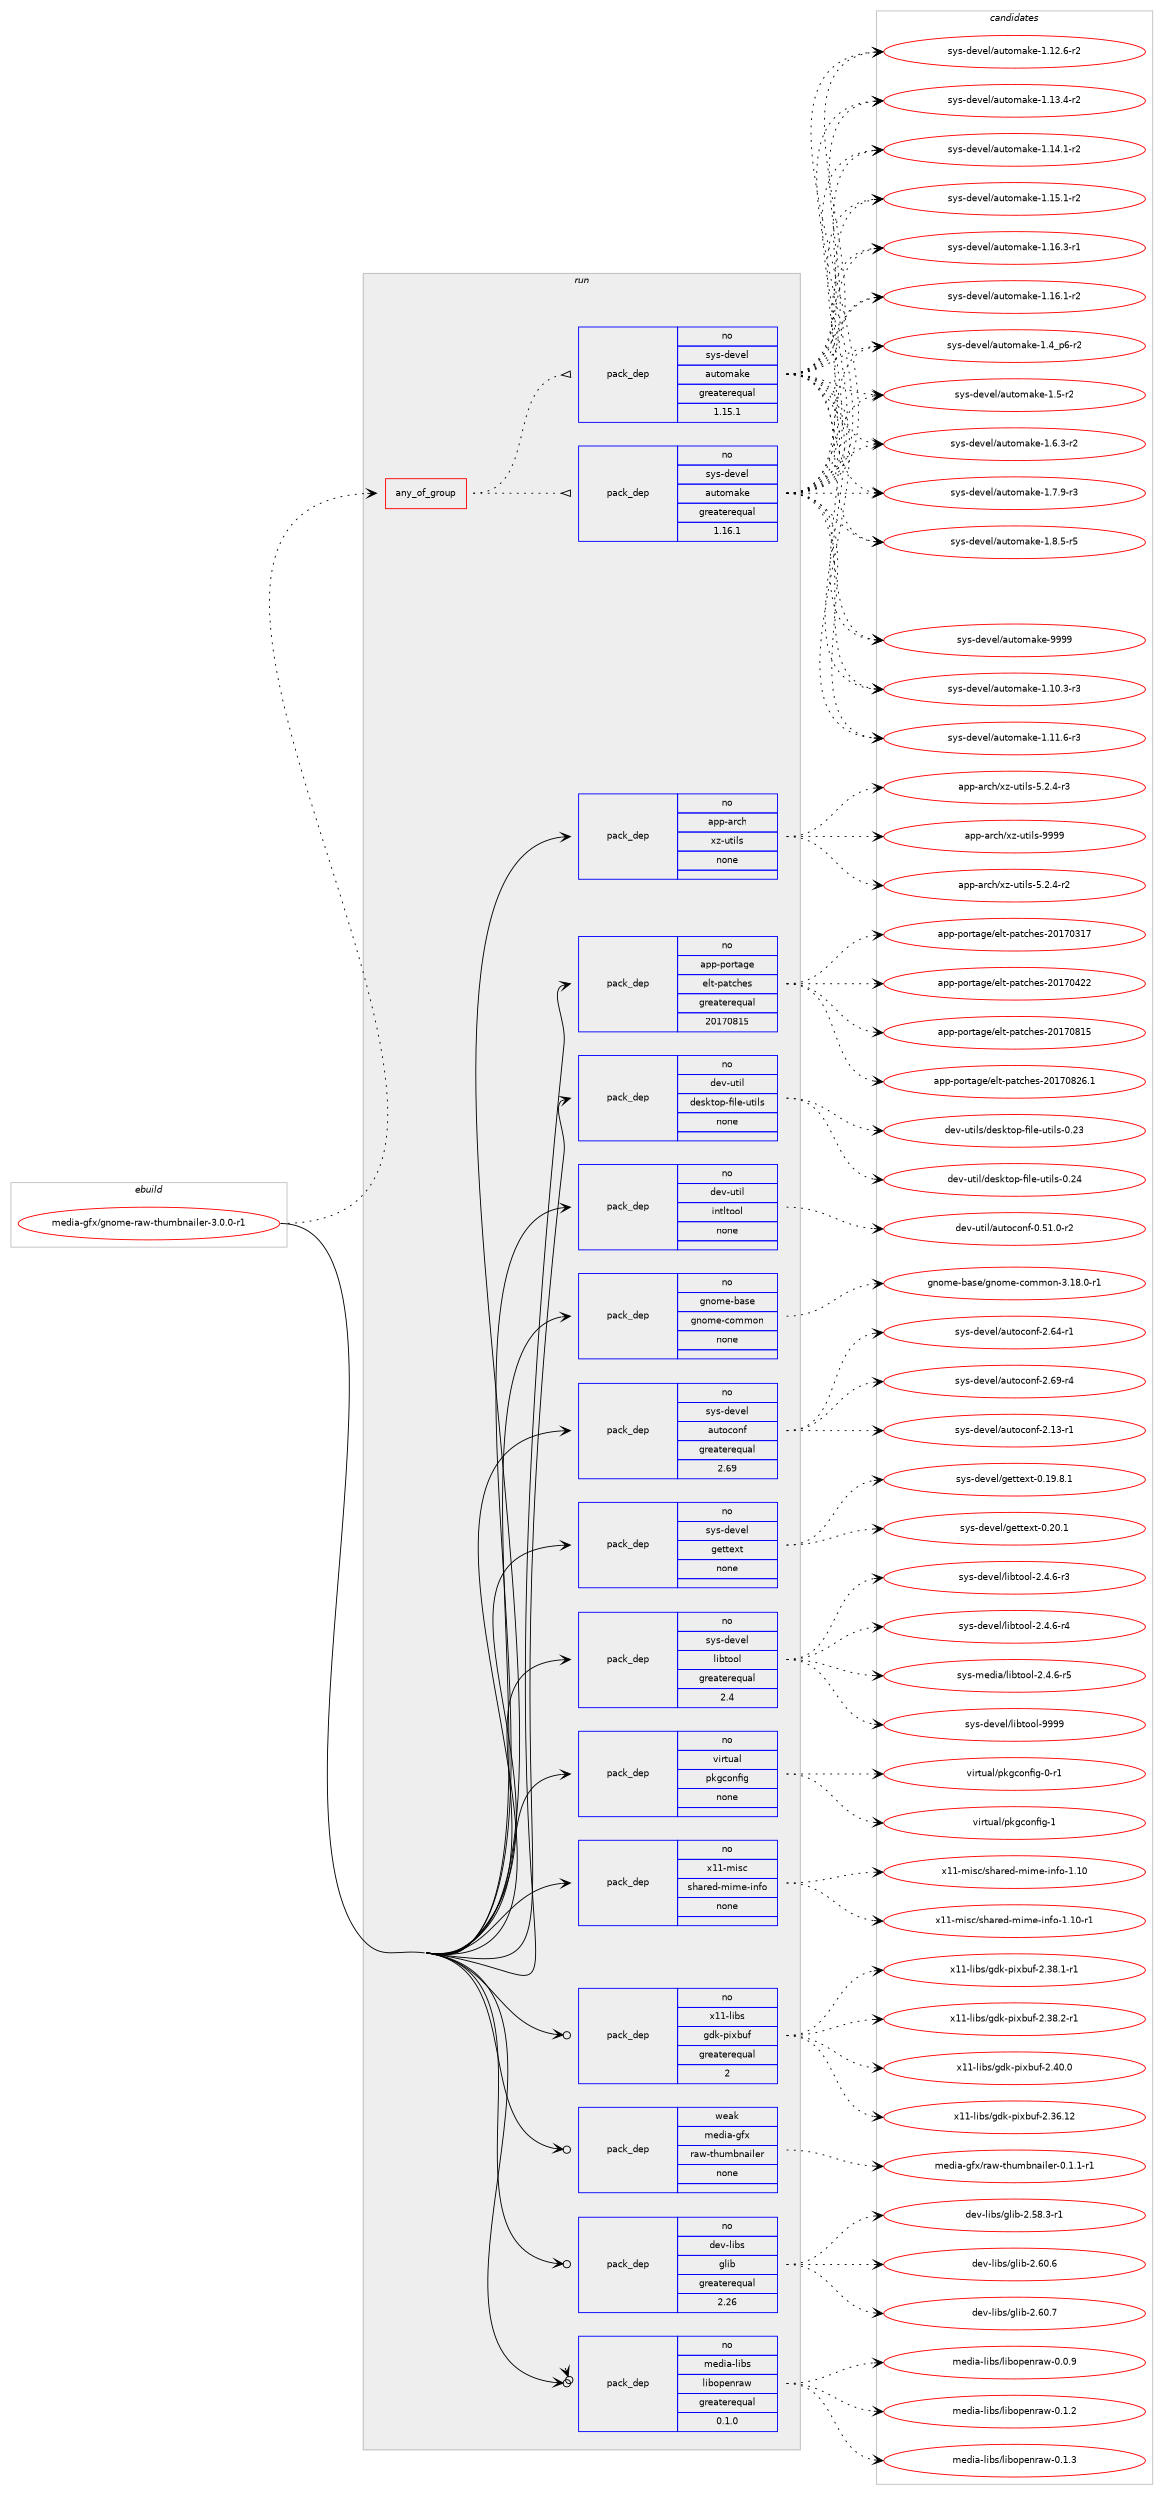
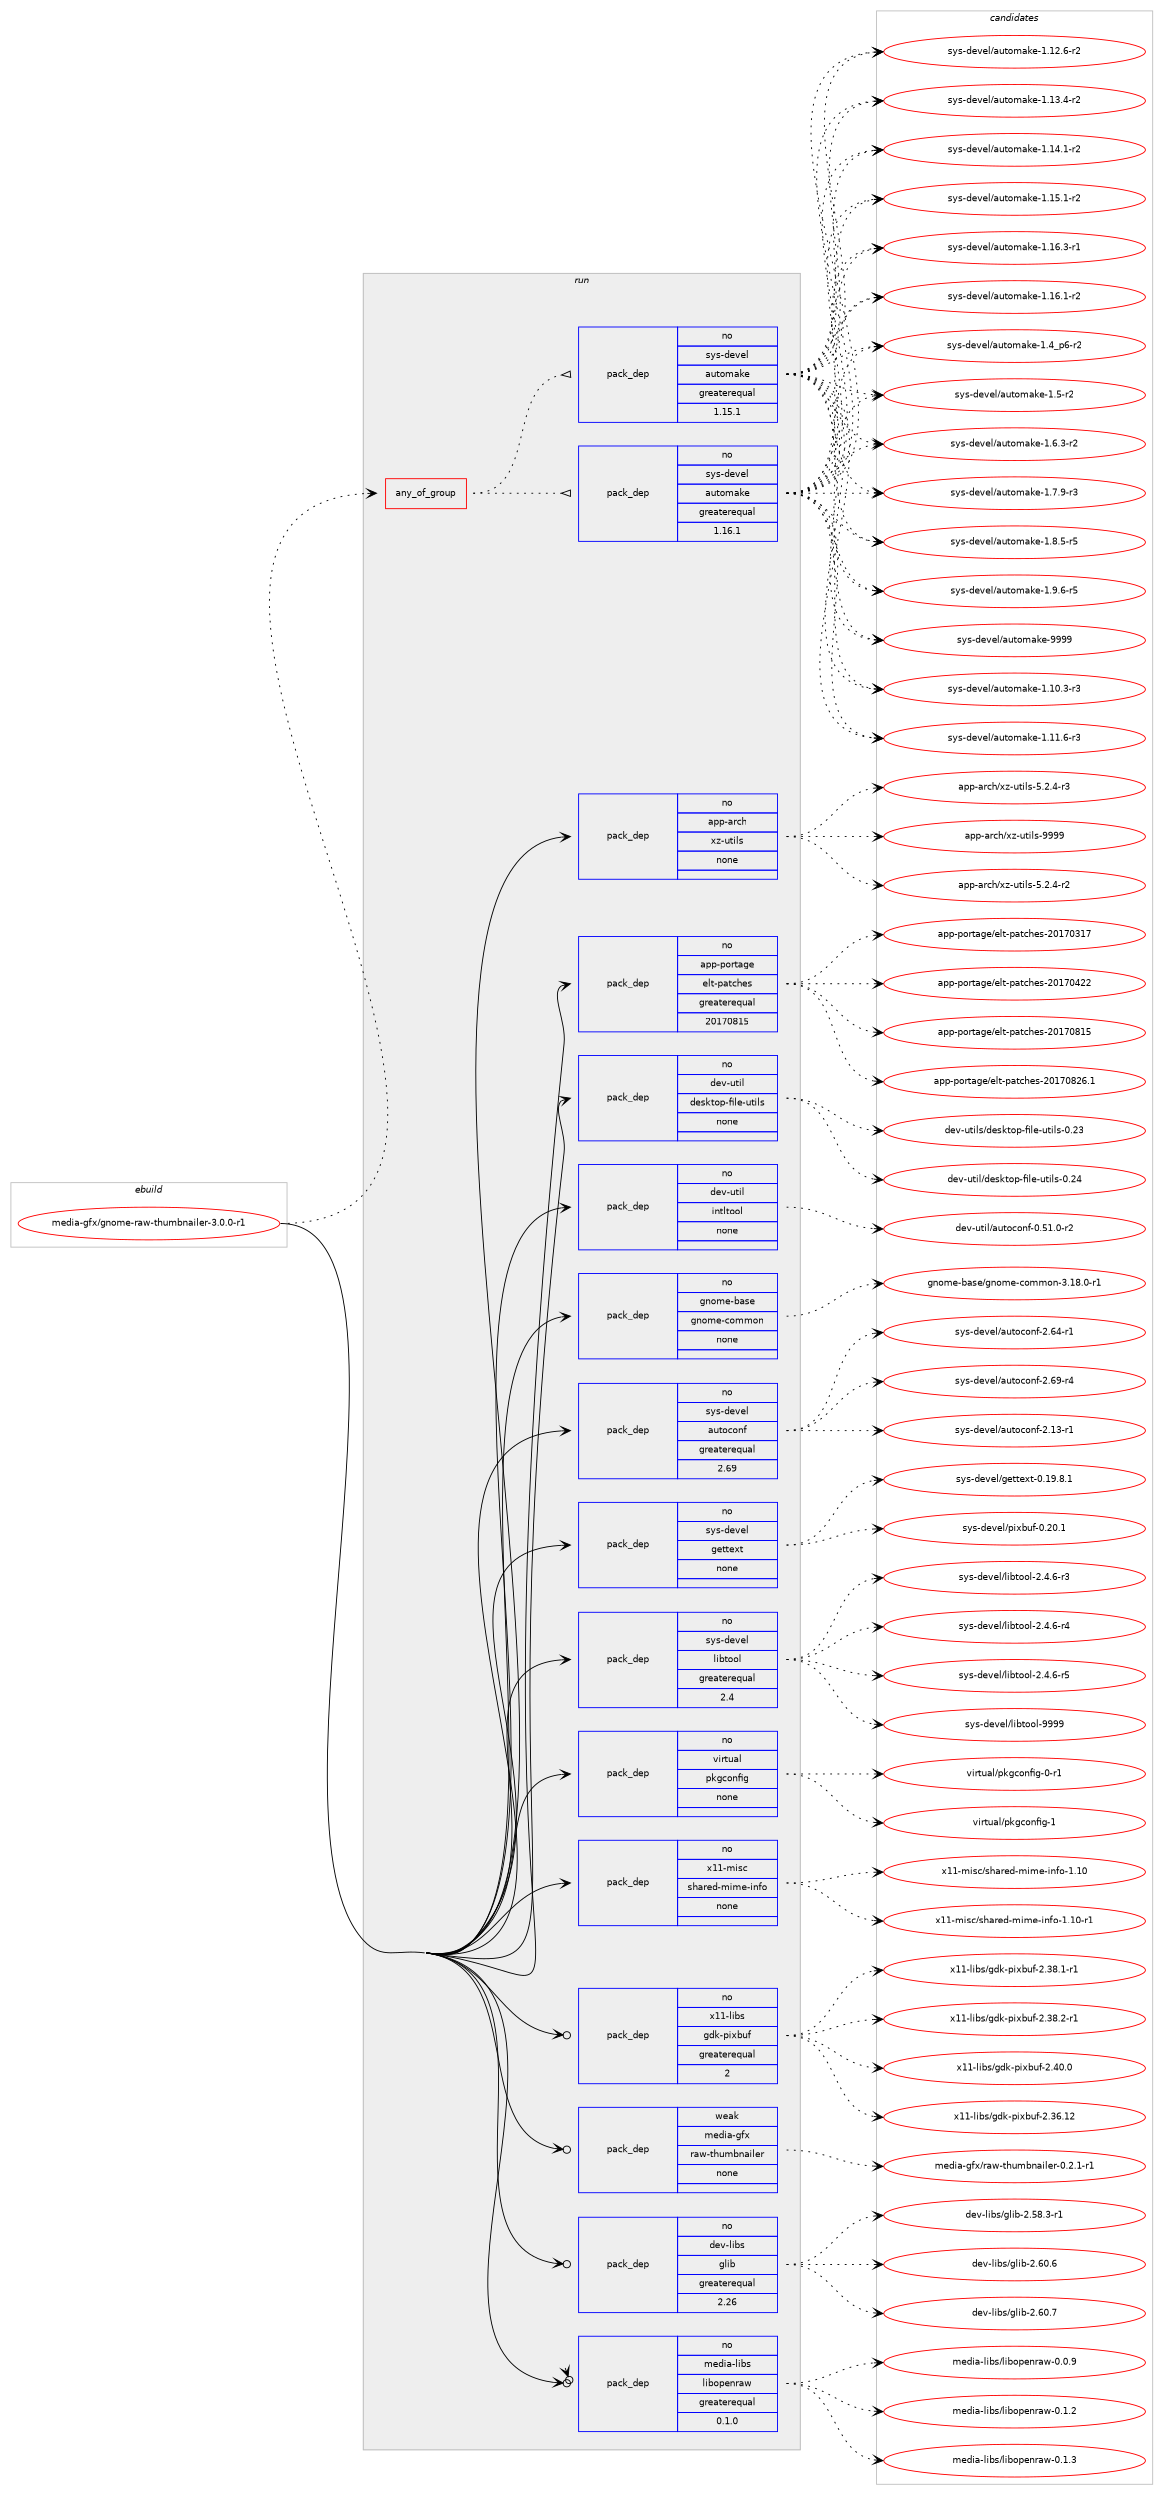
node "sys-devel/automake-1.9.6-r5": added
node "sys-devel/gettext-0.20.1": label "sys-devel/gettext-0.20.1" -> "sys-devel/pixbuf-0.20.1"
node "sys-media/libtool-2.4.6-r5": label "sys-media/libtool-2.4.6-r5" -> "sys-devel/libtool-2.4.6-r5"
node "media-gfx/raw-thumbnailer-0.1.1-r1": label "media-gfx/raw-thumbnailer-0.1.1-r1" -> "media-gfx/raw-thumbnailer-0.2.1-r1"
